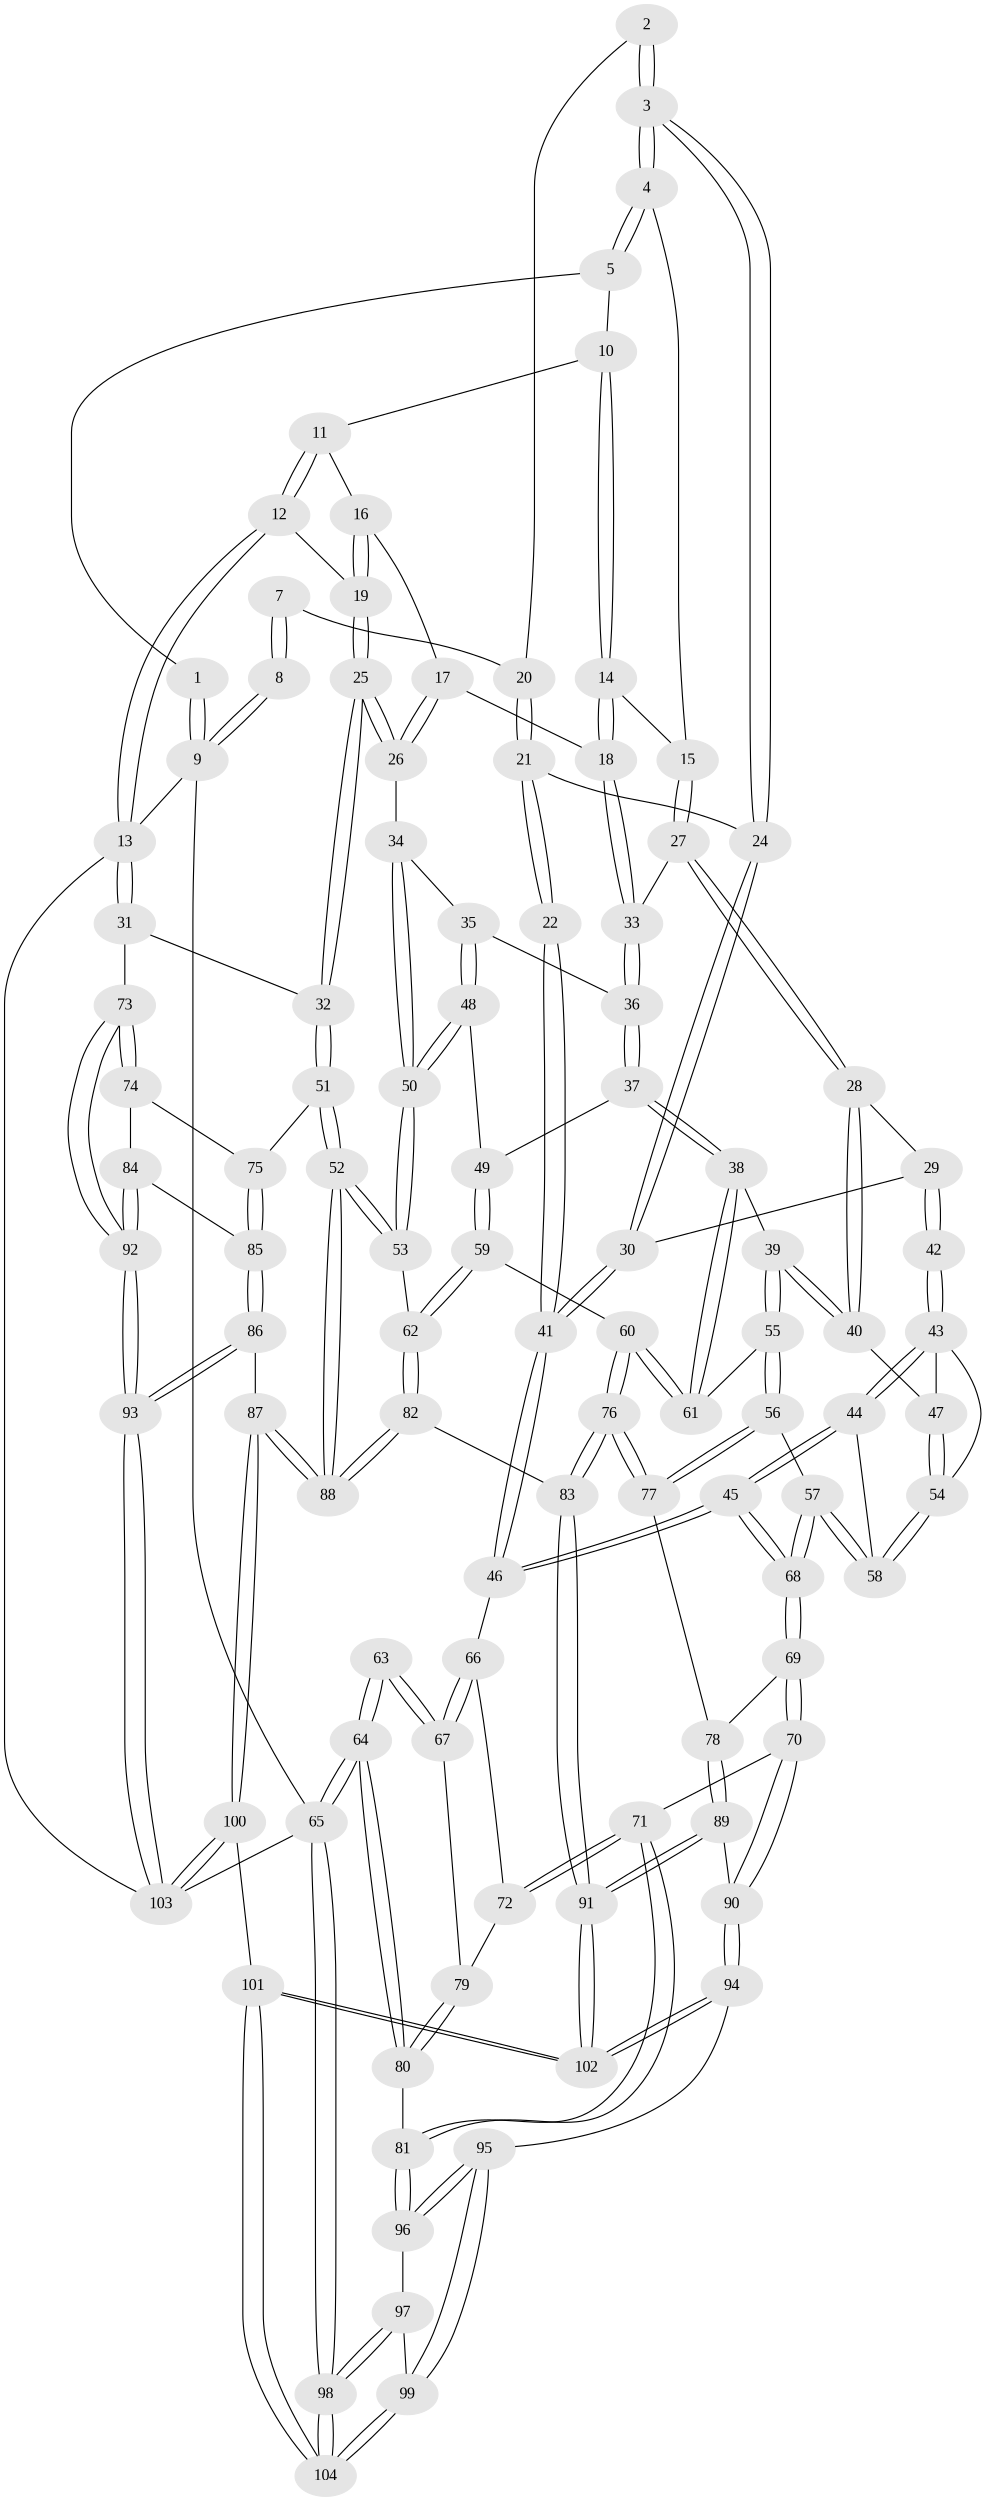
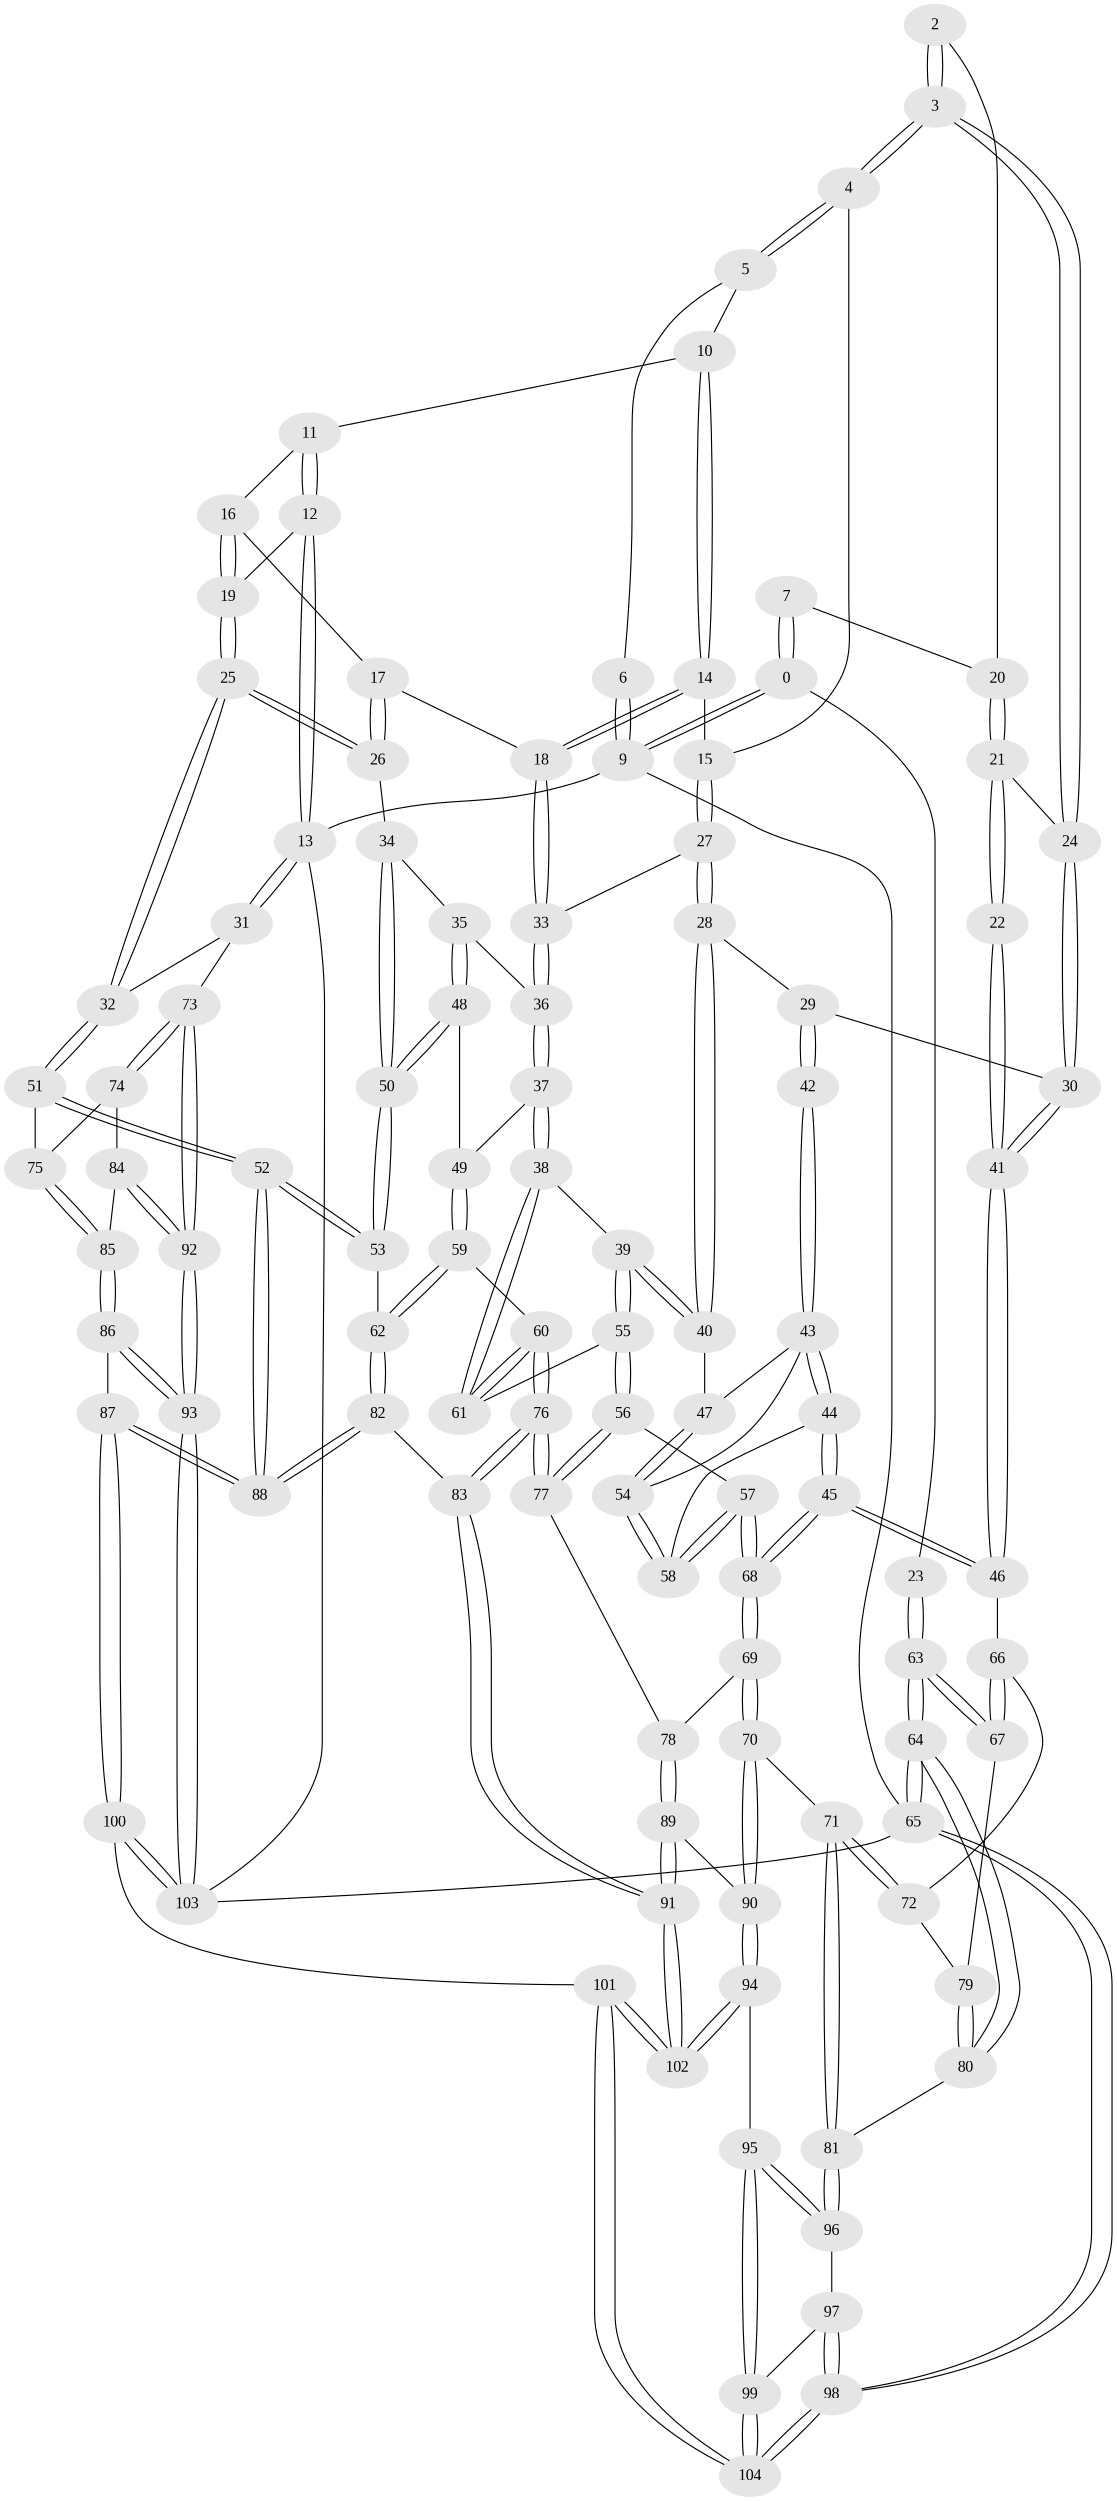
node "1": label "1" -> "6"
node "8": label "8" -> "0"
node "23": added
